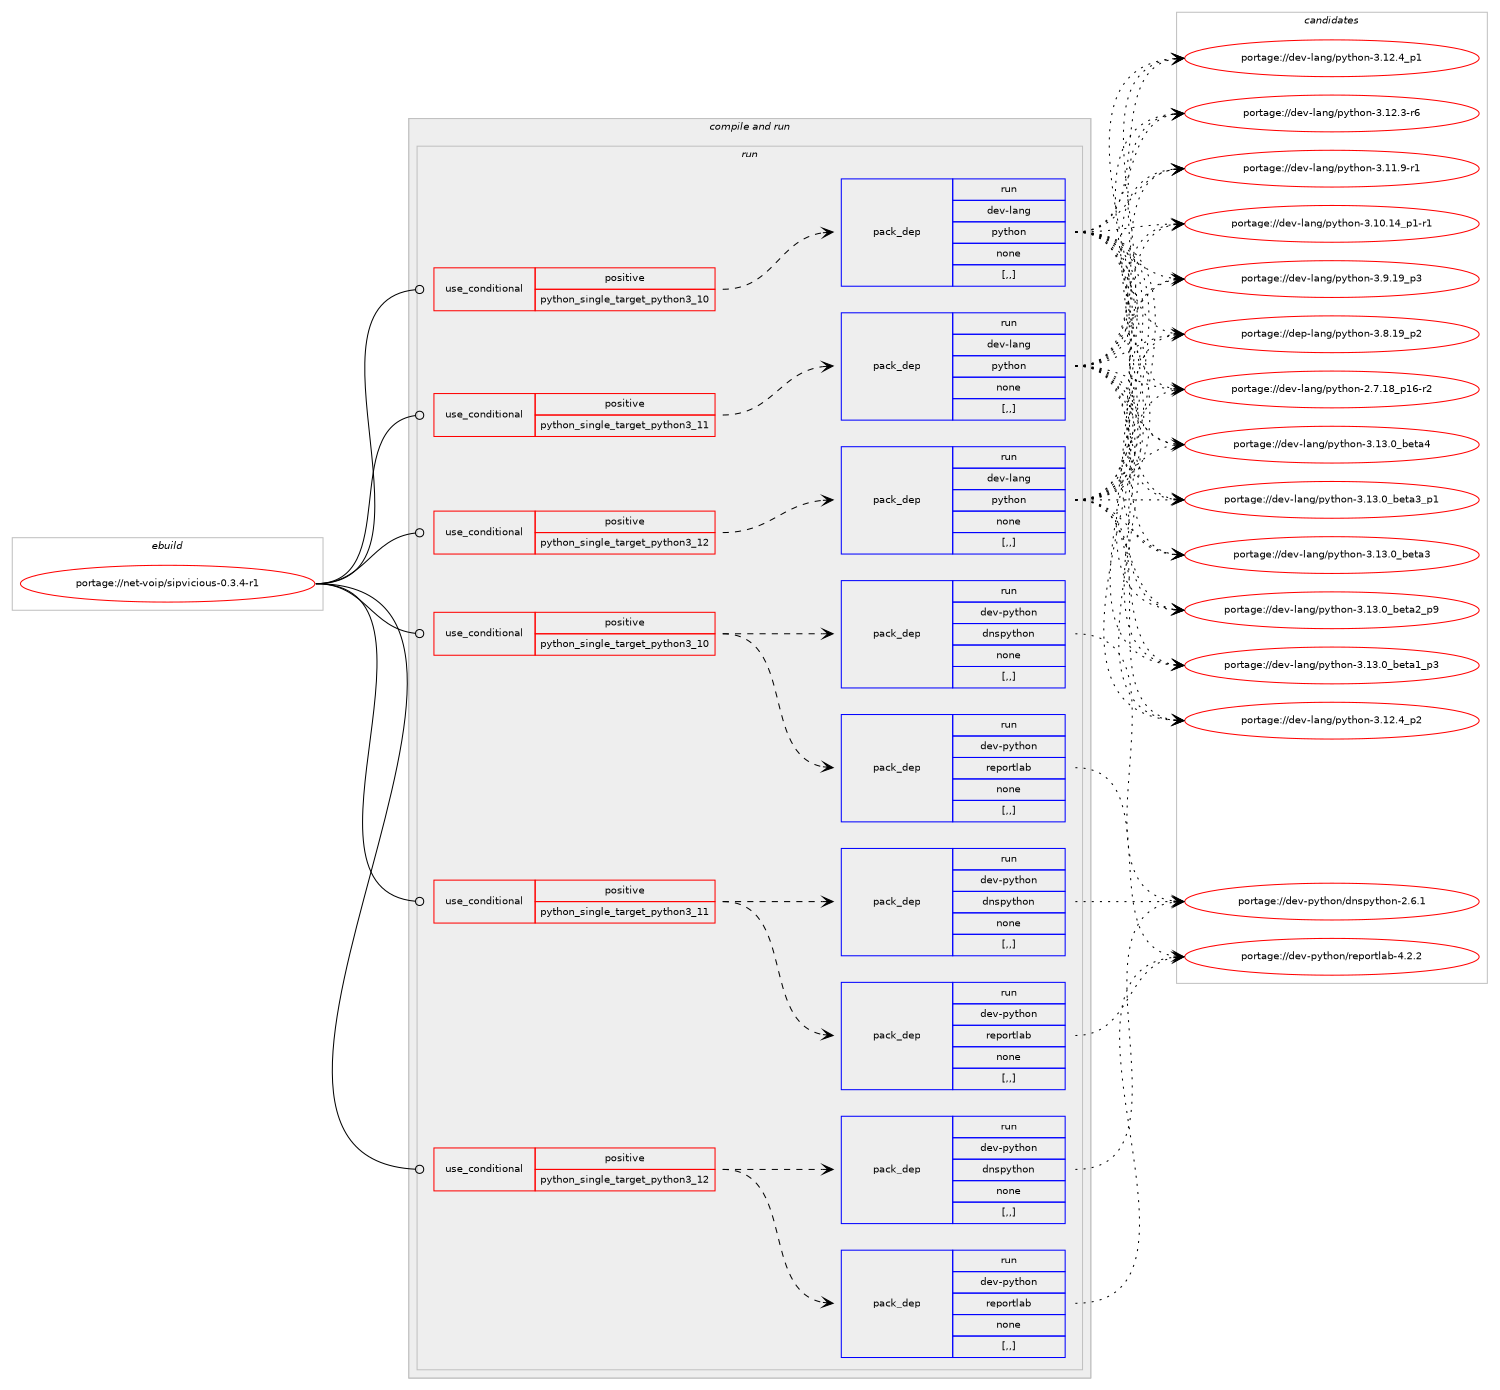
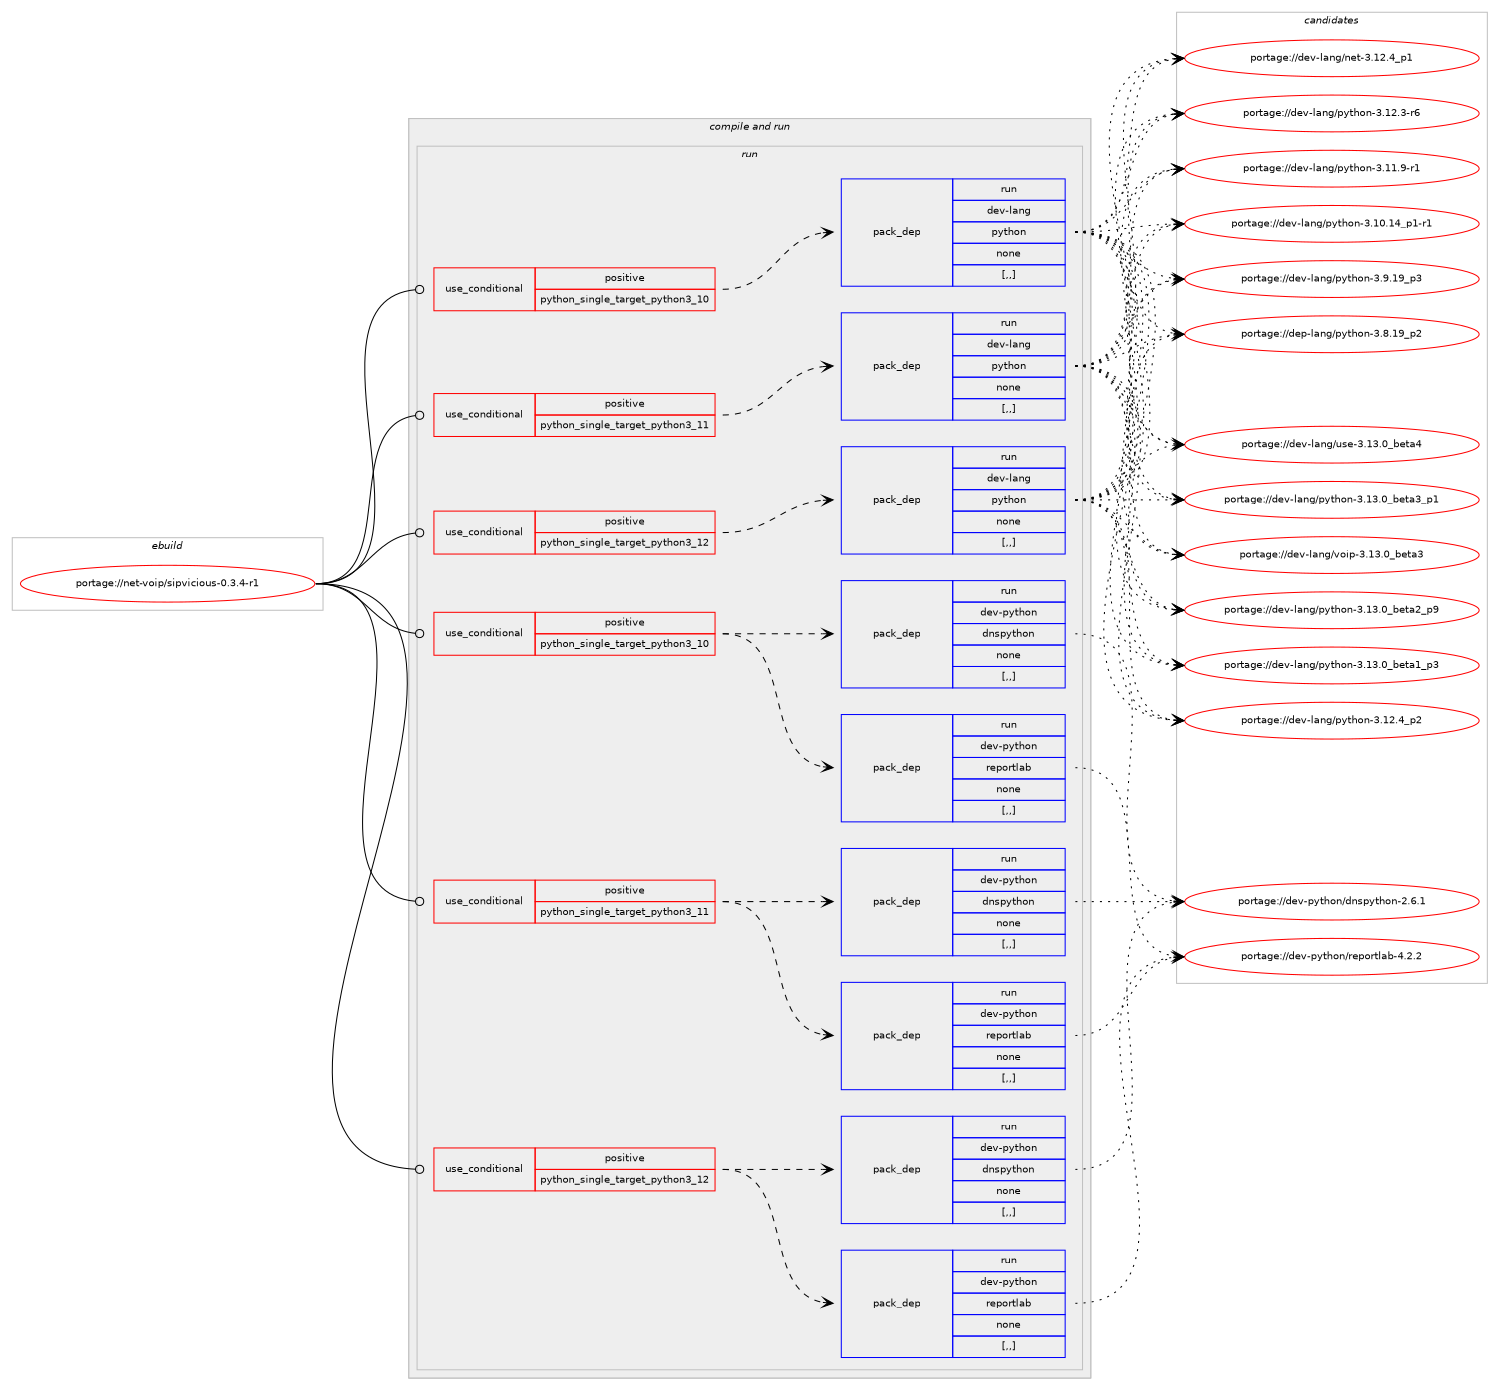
node "portage://dev-lang/python-3.12.4_p1": label "portage://dev-lang/python-3.12.4_p1" -> "portage://dev-lang/net-3.12.4_p1"
node "portage://dev-lang/python-2.7.18_p16-r2": removed
node "portage://dev-lang/python-3.13.0_beta4": label "portage://dev-lang/python-3.13.0_beta4" -> "portage://dev-lang/use-3.13.0_beta4"
node "portage://dev-lang/python-3.13.0_beta3": label "portage://dev-lang/python-3.13.0_beta3" -> "portage://dev-lang/voip-3.13.0_beta3"
